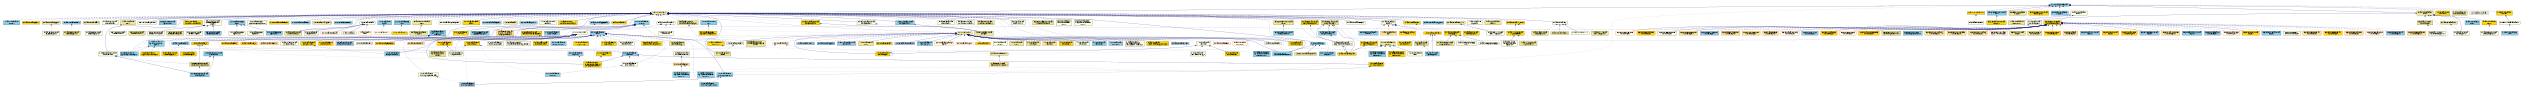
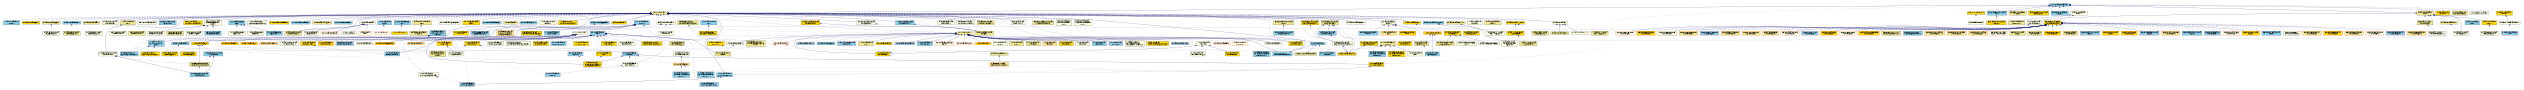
edge "drivers/encx24j600 /include/encx24j600 _params.h" -> "drivers/kw41zrf/include /kw41zrf_getset.h": now "drivers/encx24j600 /include/encx24j600 _params.h" -> "drivers/include/encx24j600.h"
